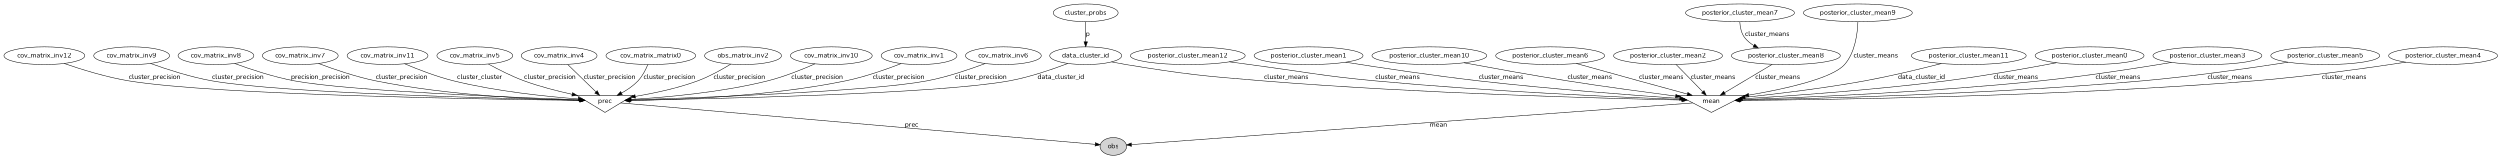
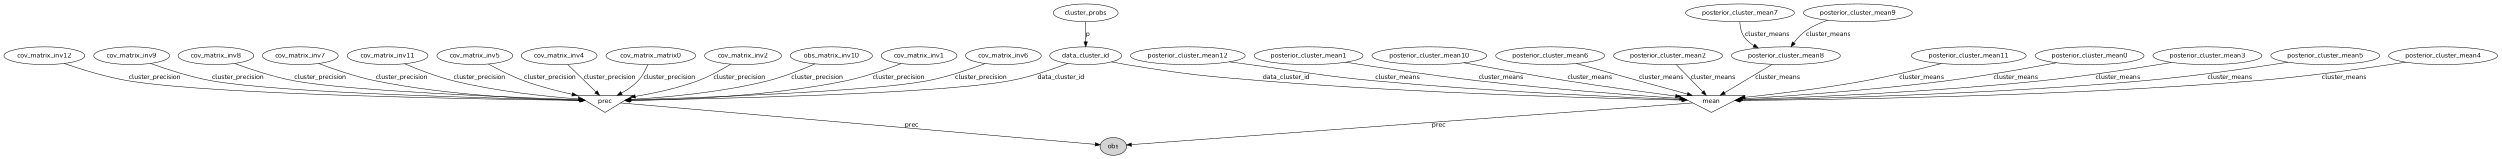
node "obs_matrix_inv2": label "obs_matrix_inv2" -> "cov_matrix_inv2"
node "cov_matrix_inv10": label "cov_matrix_inv10" -> "obs_matrix_inv10"
edge "cov_matrix_inv8" -> "prec": label "precision_precision" -> "cluster_precision"
edge "cov_matrix_inv11" -> "prec": label "cluster_cluster" -> "cluster_precision"
edge "data_cluster_id" -> "mean": label "cluster_means" -> "data_cluster_id"
edge "posterior_cluster_mean11" -> "mean": label "data_cluster_id" -> "cluster_means"
edge "posterior_cluster_mean9" -> "mean": now "posterior_cluster_mean9" -> "posterior_cluster_mean8"
edge "mean" -> "obs": label "mean" -> "prec"
